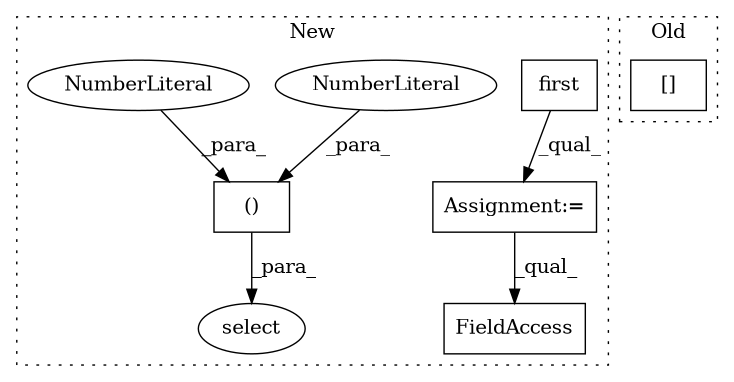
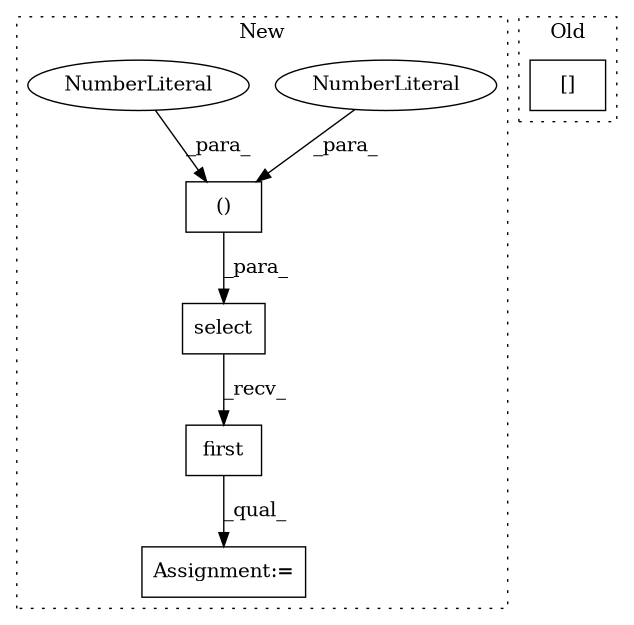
node "select": shape ellipse -> box
node "FieldAccess": removed
edge "select" -> "first": added, label "_recv_"
